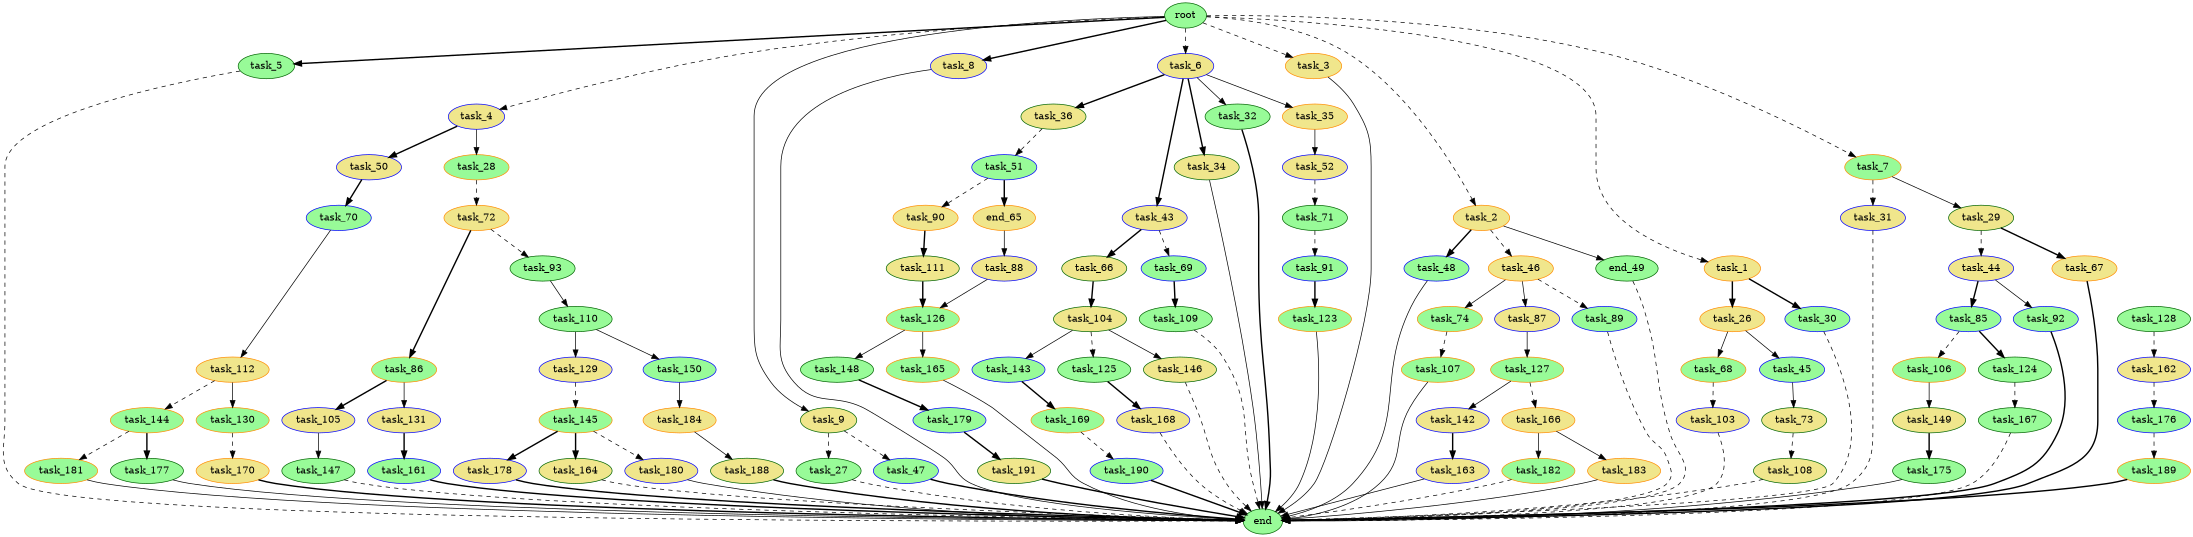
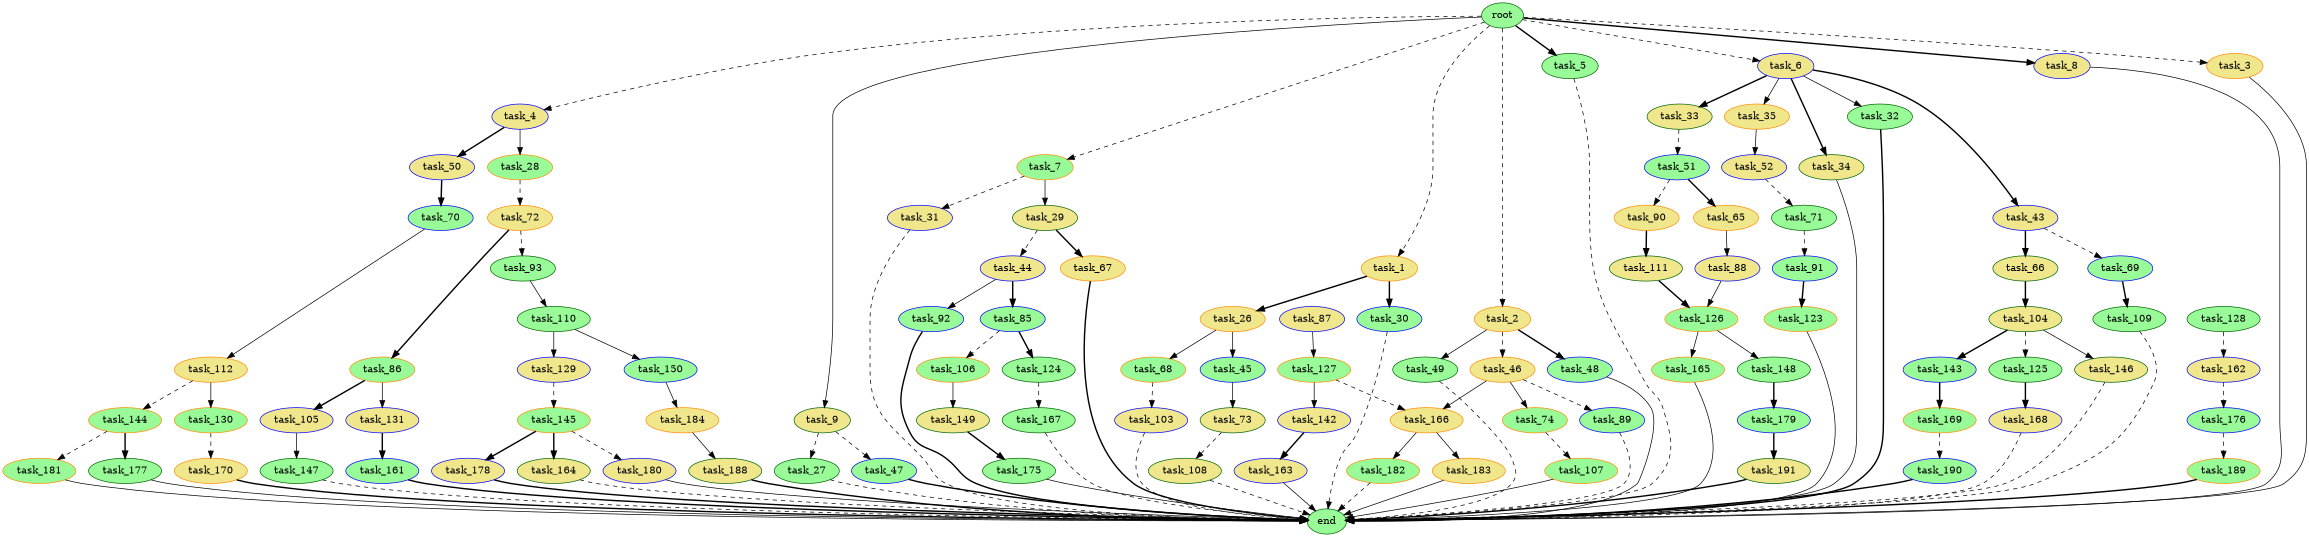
node "task_36": label "task_36" -> "task_33"
node "end_65": label "end_65" -> "task_65"
node "end_49": label "end_49" -> "task_49"
edge "task_46" -> "task_87": now "task_46" -> "task_166"
edge "task_104" -> "task_143": style solid -> bold
